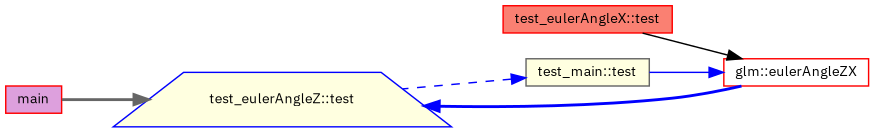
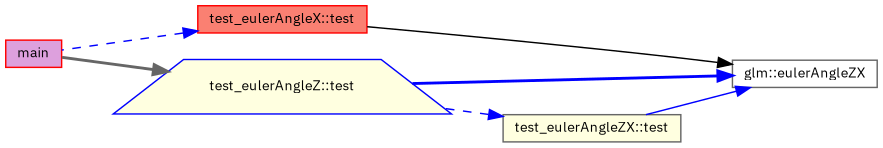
edge "main" -> "test_eulerAngleX::test": added
node "test_main::test": label "test_main::test" -> "test_eulerAngleZX::test"
node "glm::eulerAngleZX": color red -> gray40
edge "glm::eulerAngleZX" -> "test_eulerAngleZ::test": reversed
